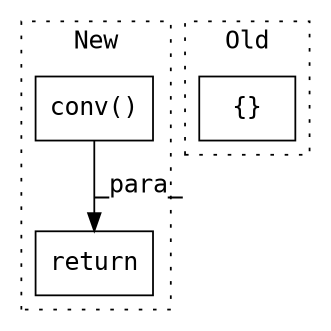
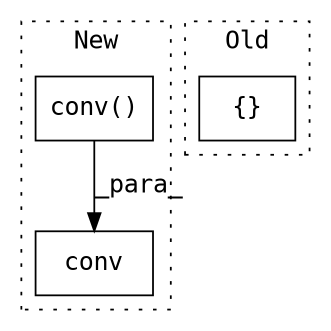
node "return": label "return" -> "conv"
